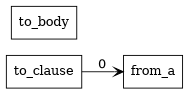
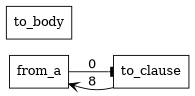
edge "to_clause" -> "from_a": label "0" -> "8"
edge "from_a" -> "to_clause": added, label "0"
